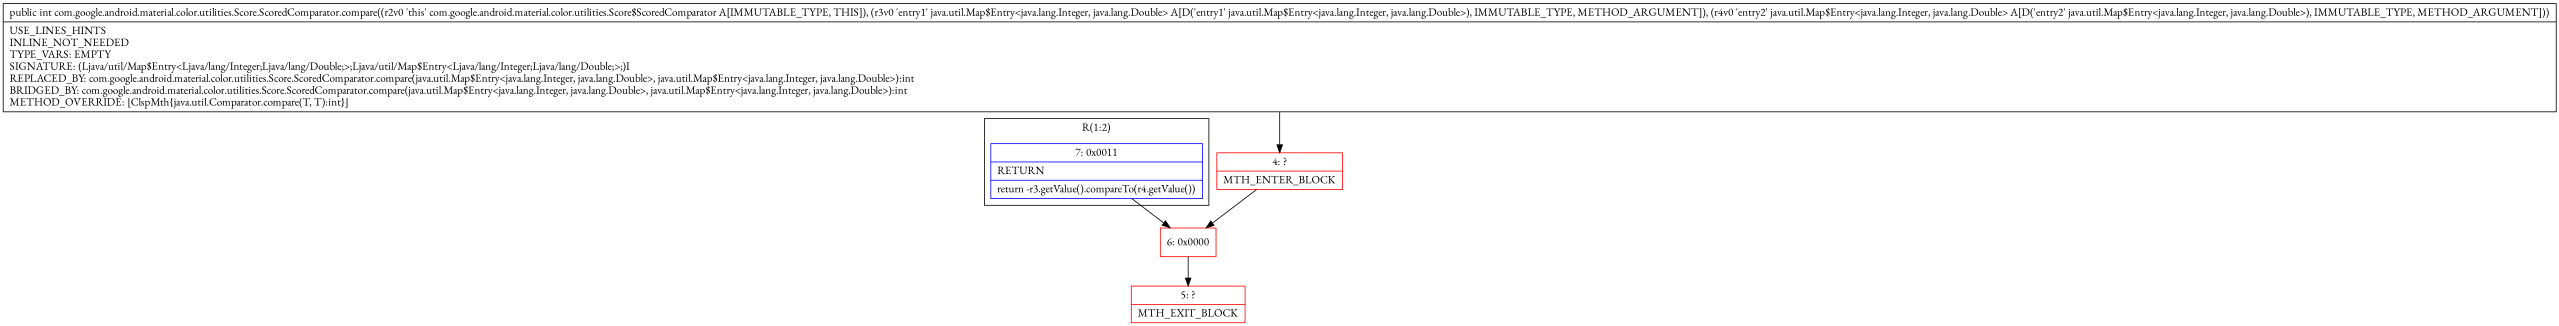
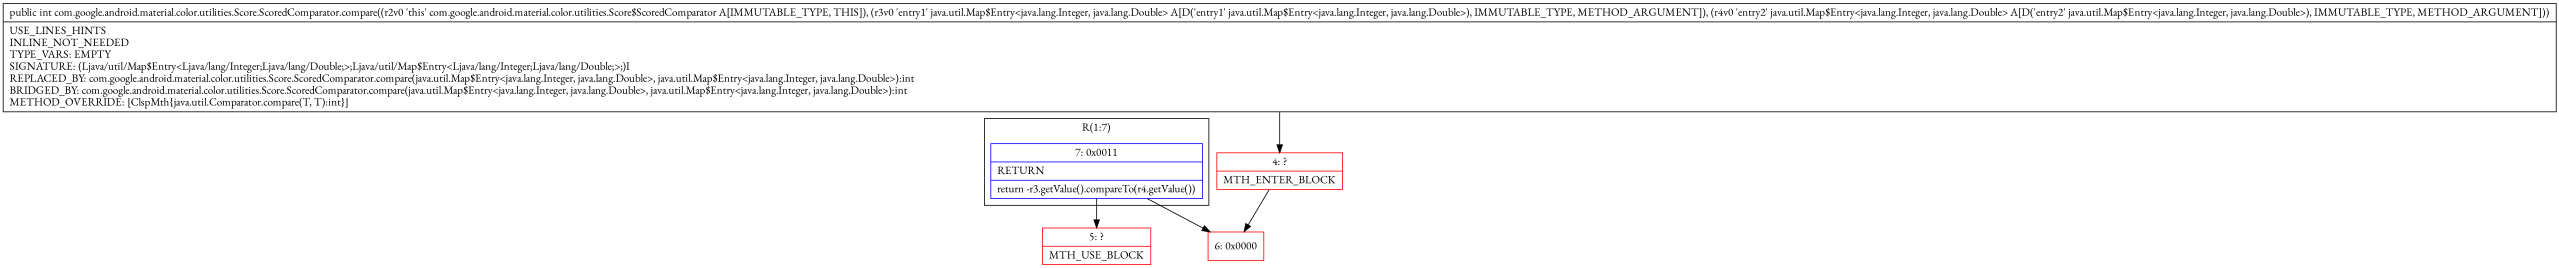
cluster "R(1:2)": label "R(1:2)" -> "R(1:7)"
edge "6: 0x0000" -> "5: ?": now "7: 0x0011" -> "5: ?"
node "5: ?": text "MTH_EXIT_BLOCK" -> "MTH_USE_BLOCK"
